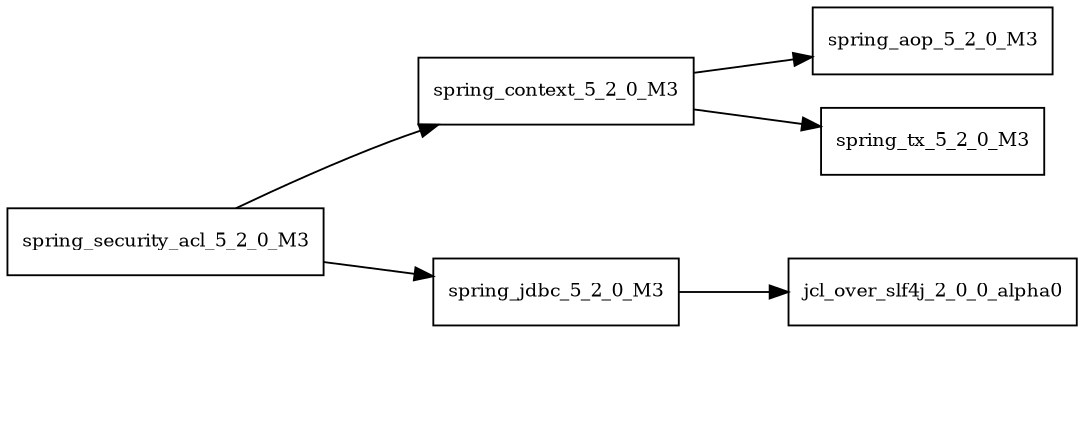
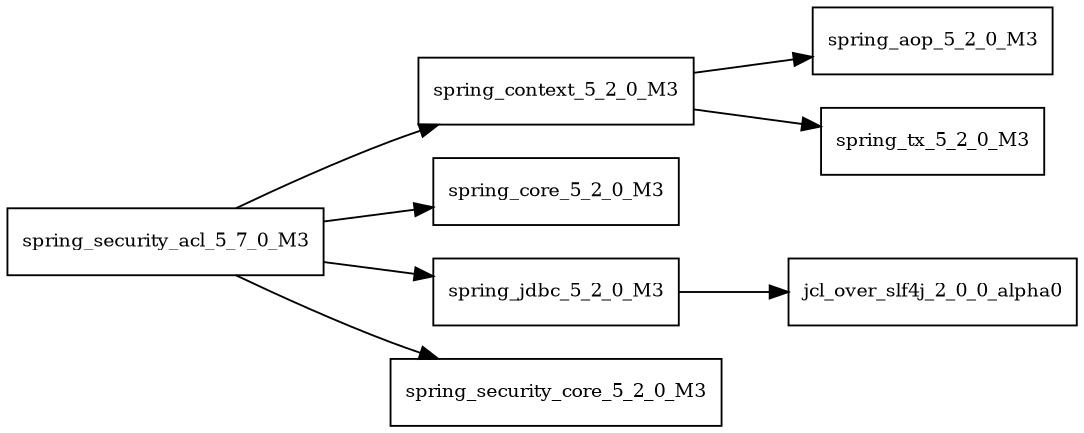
node "spring_core_5_2_0_M3": added
node "spring_security_acl_5_2_0_M3": label "spring_security_acl_5_2_0_M3" -> "spring_security_acl_5_7_0_M3"
node "spring_security_core_5_2_0_M3": added
